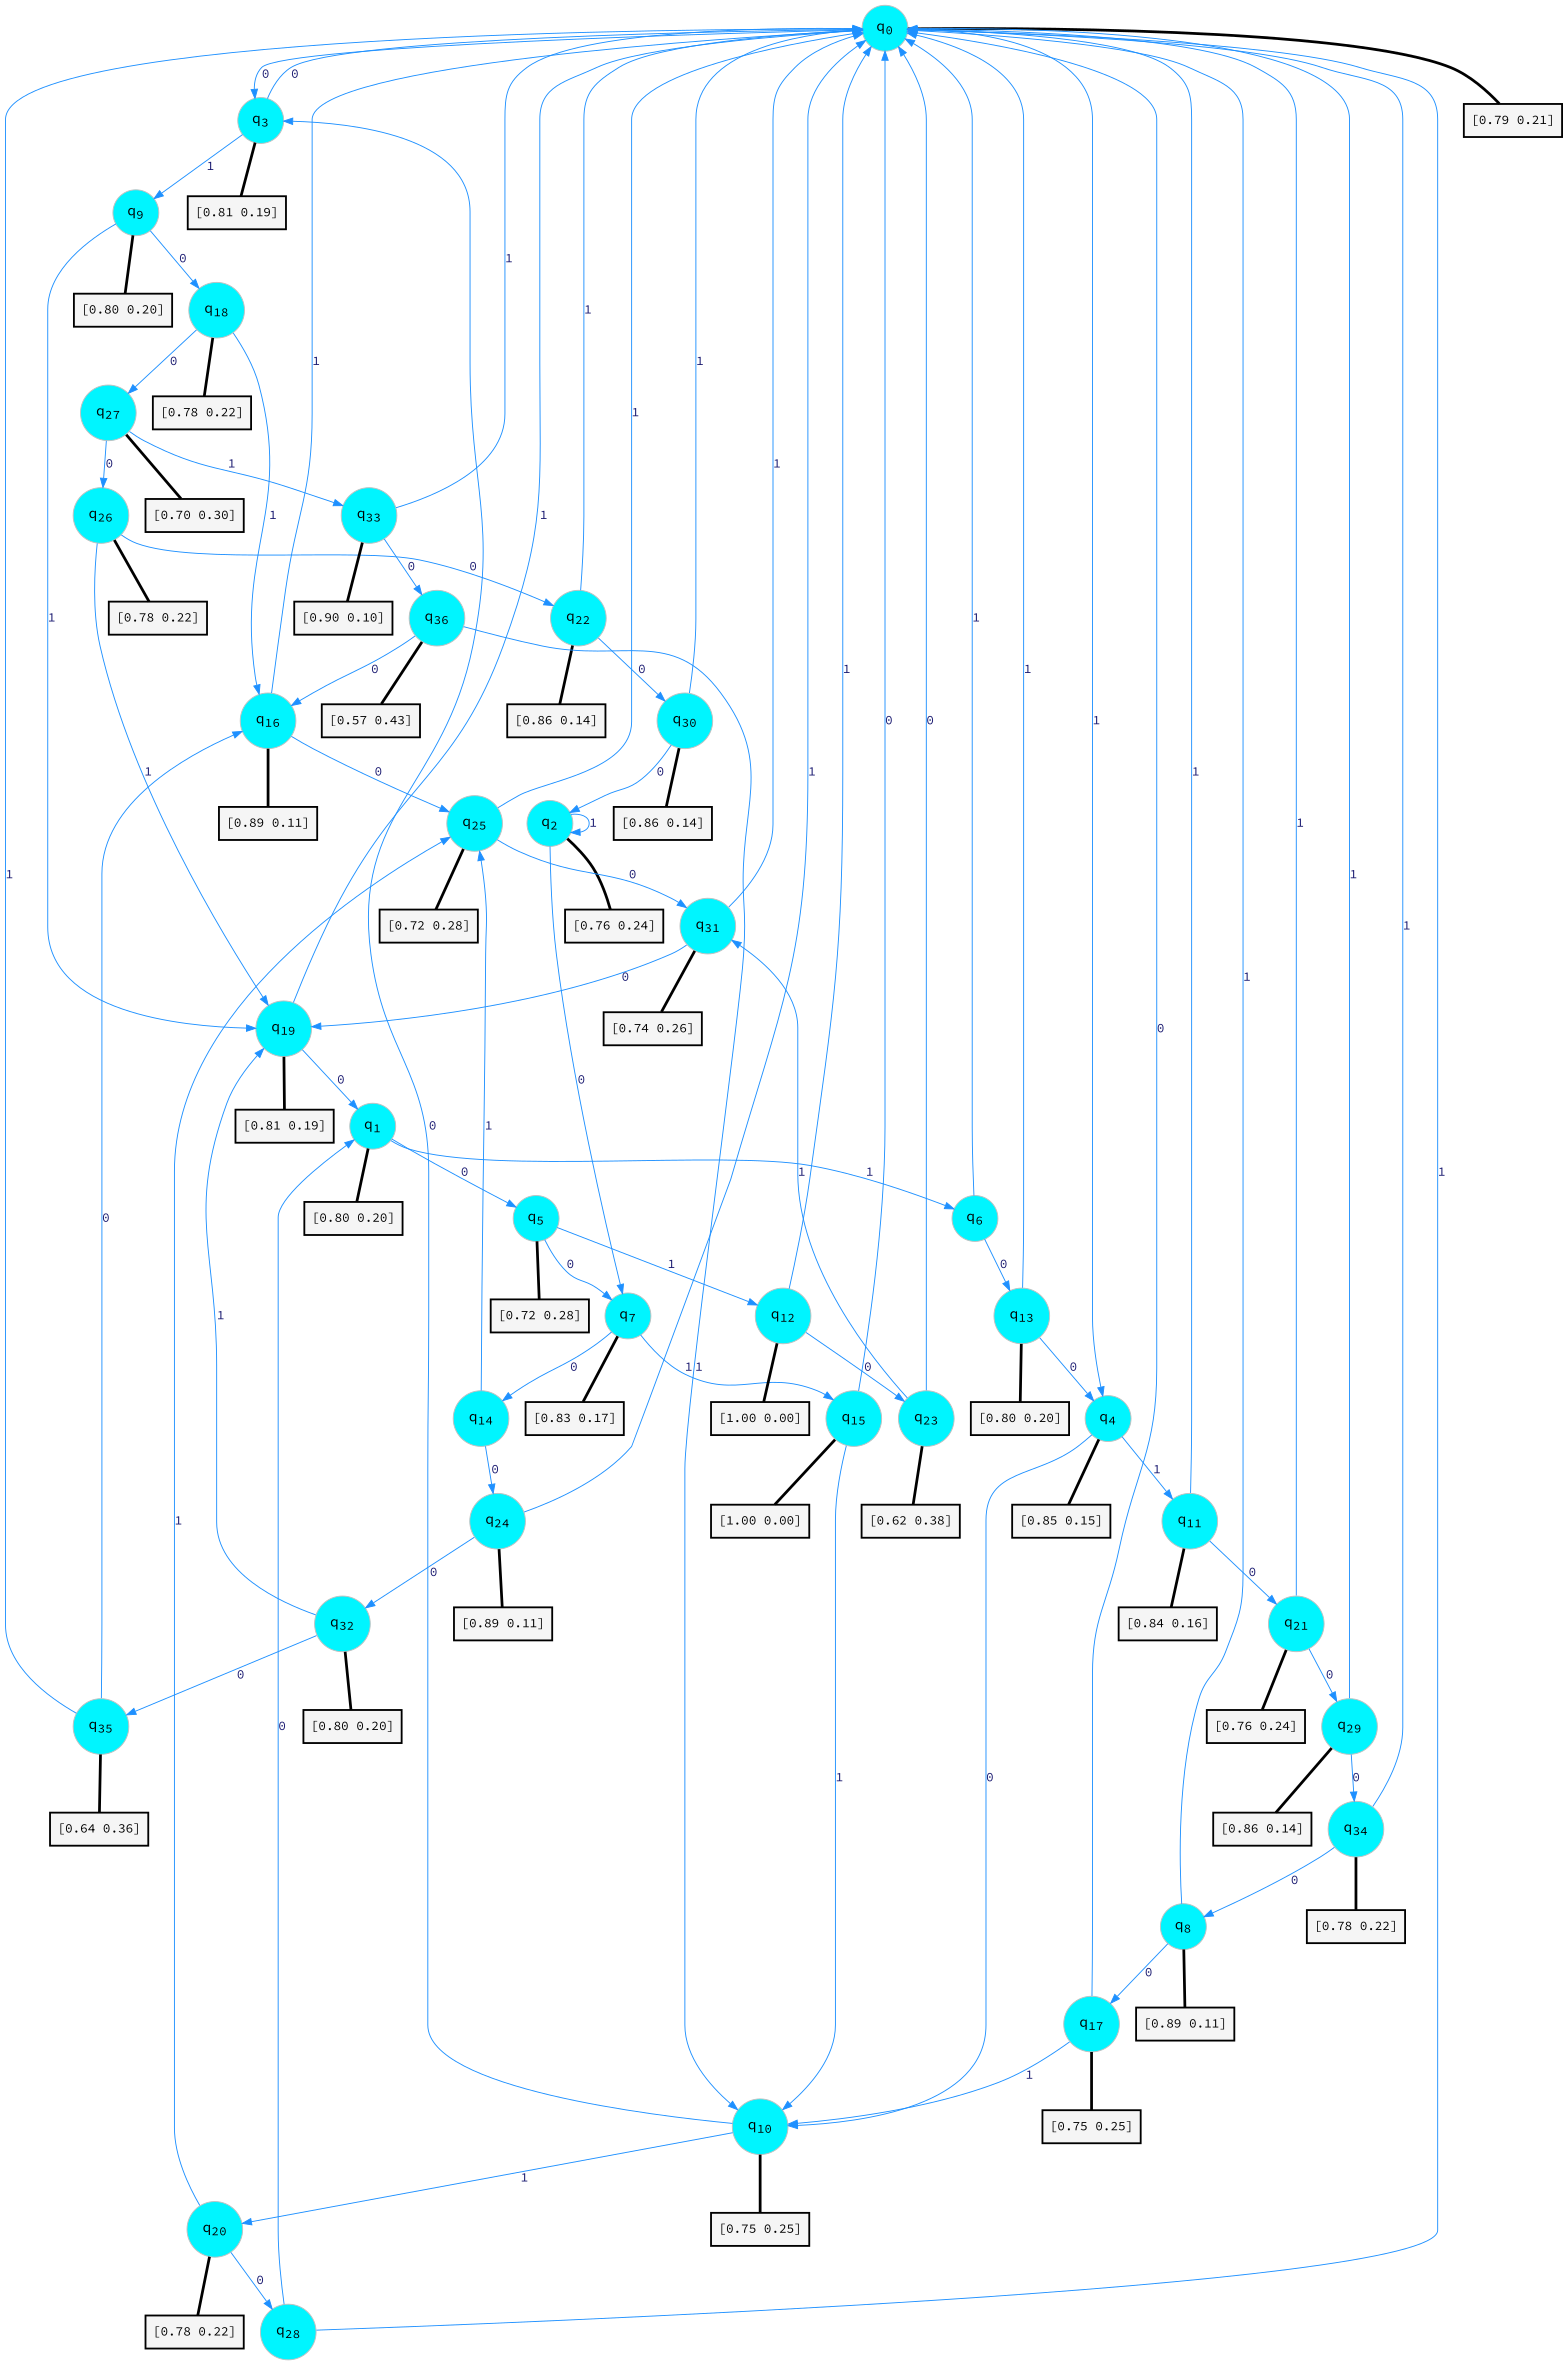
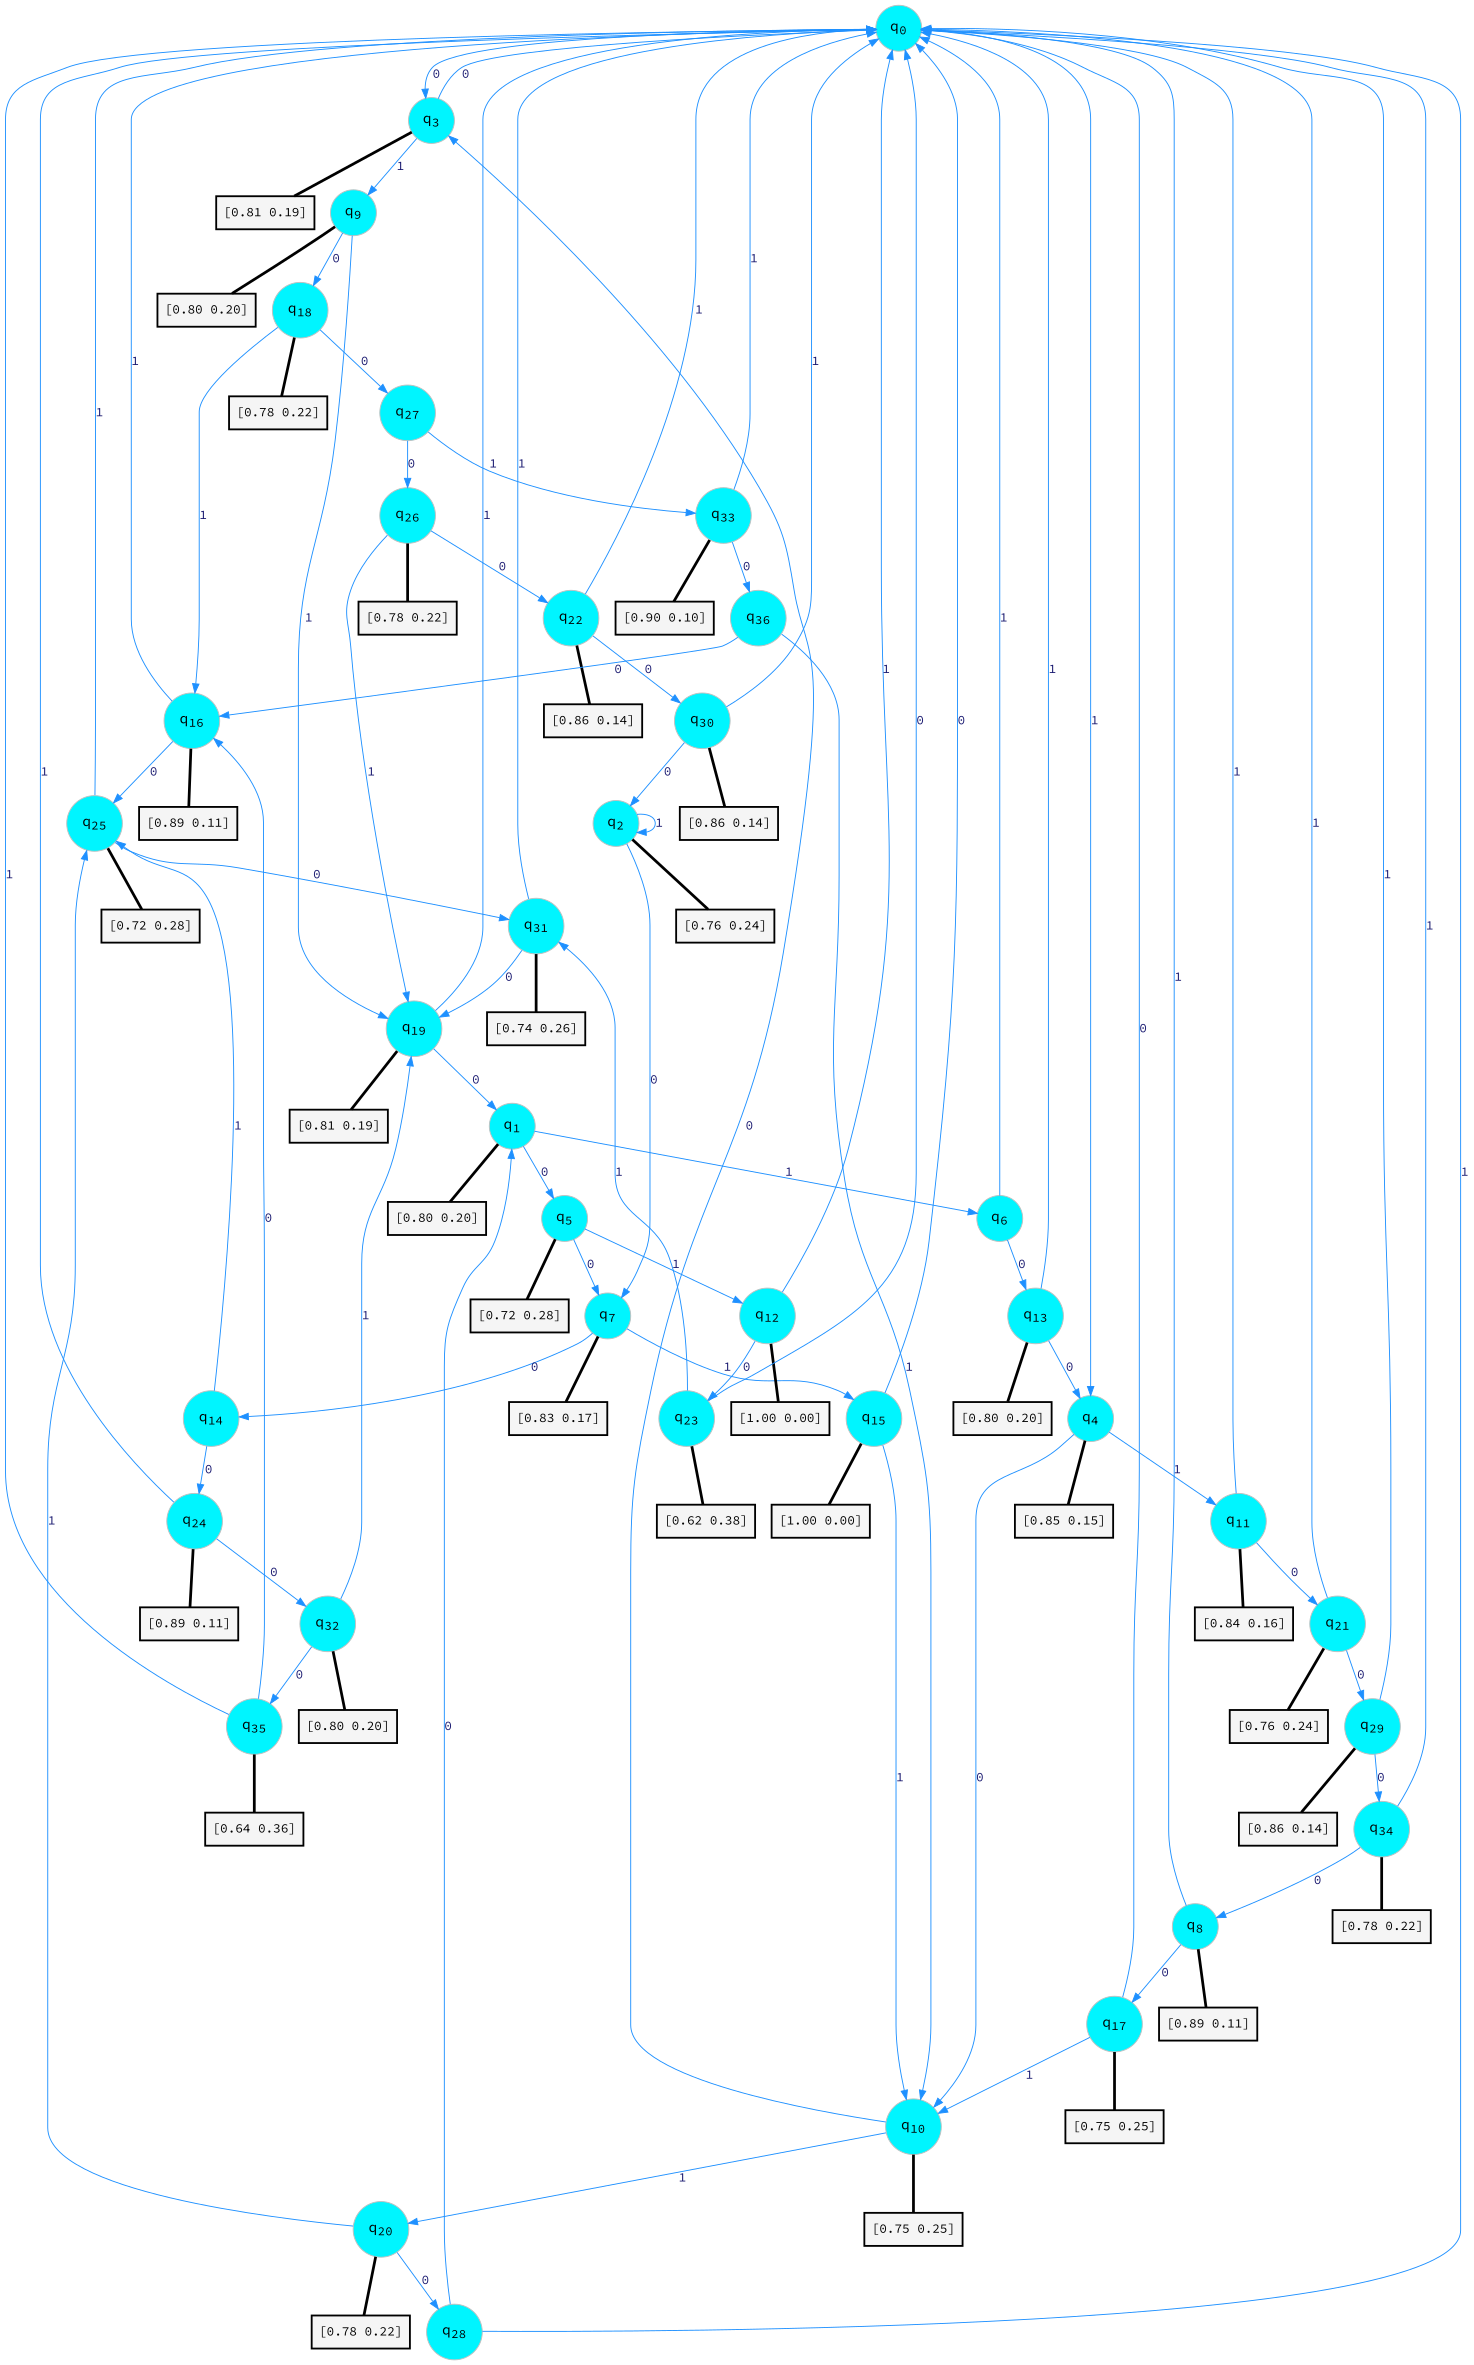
node "[0.79 0.21]": removed
node "[0.70 0.30]": removed
node "[0.57 0.43]": removed
